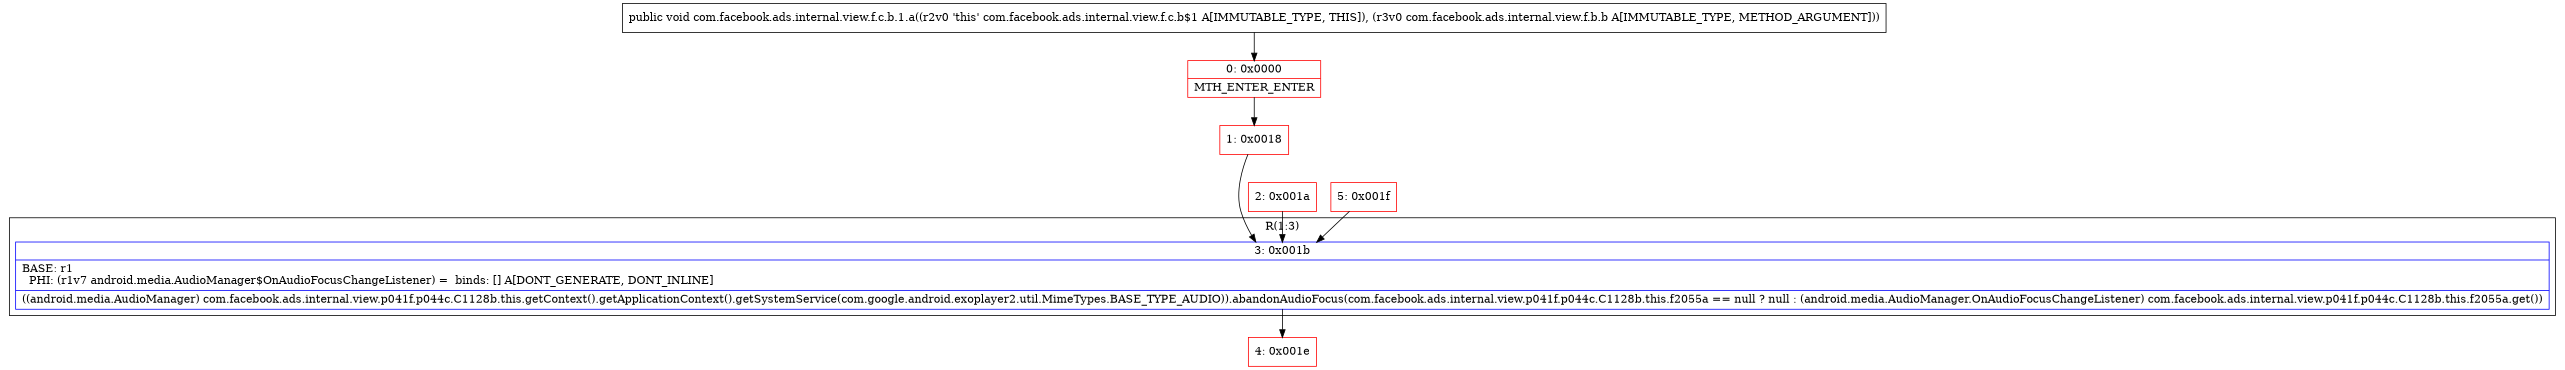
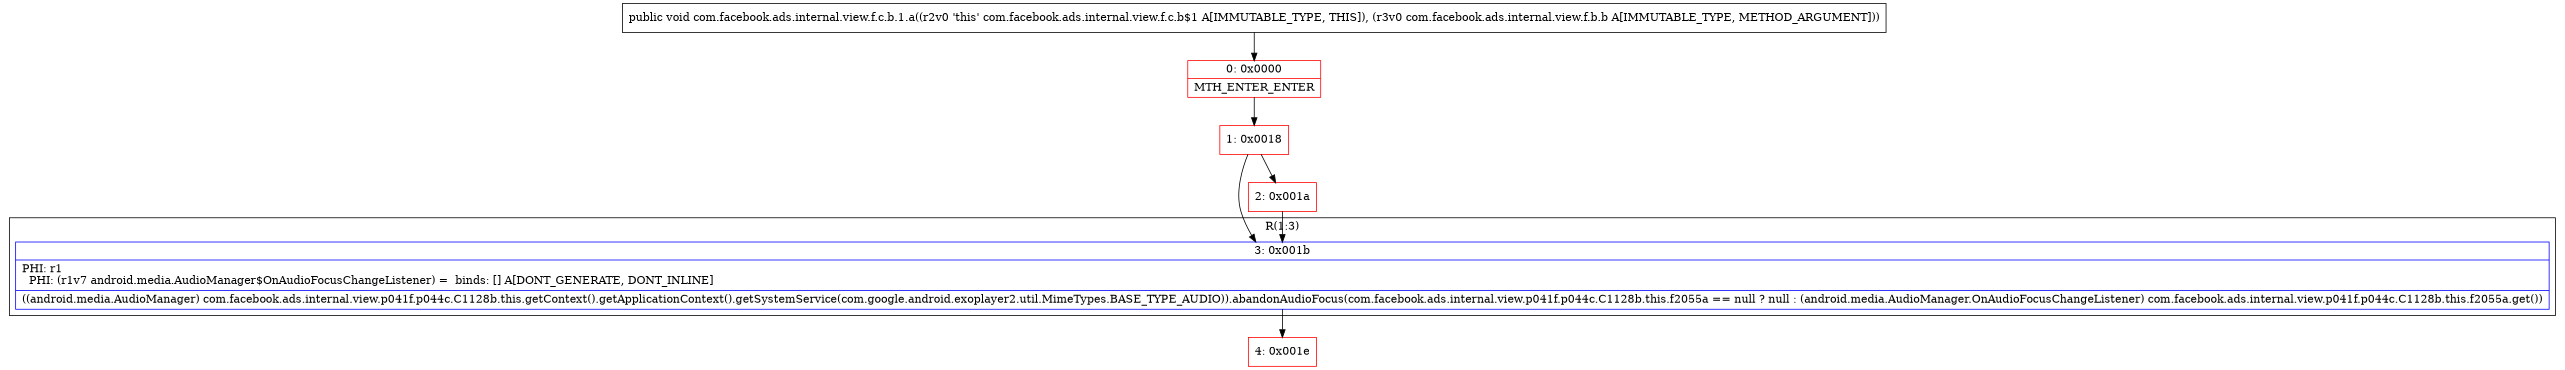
edge "1: 0x0018" -> "2: 0x001a": added
node "5: 0x001f": removed
node "3: 0x001b": text "BASE: r1" -> "PHI: r1"
